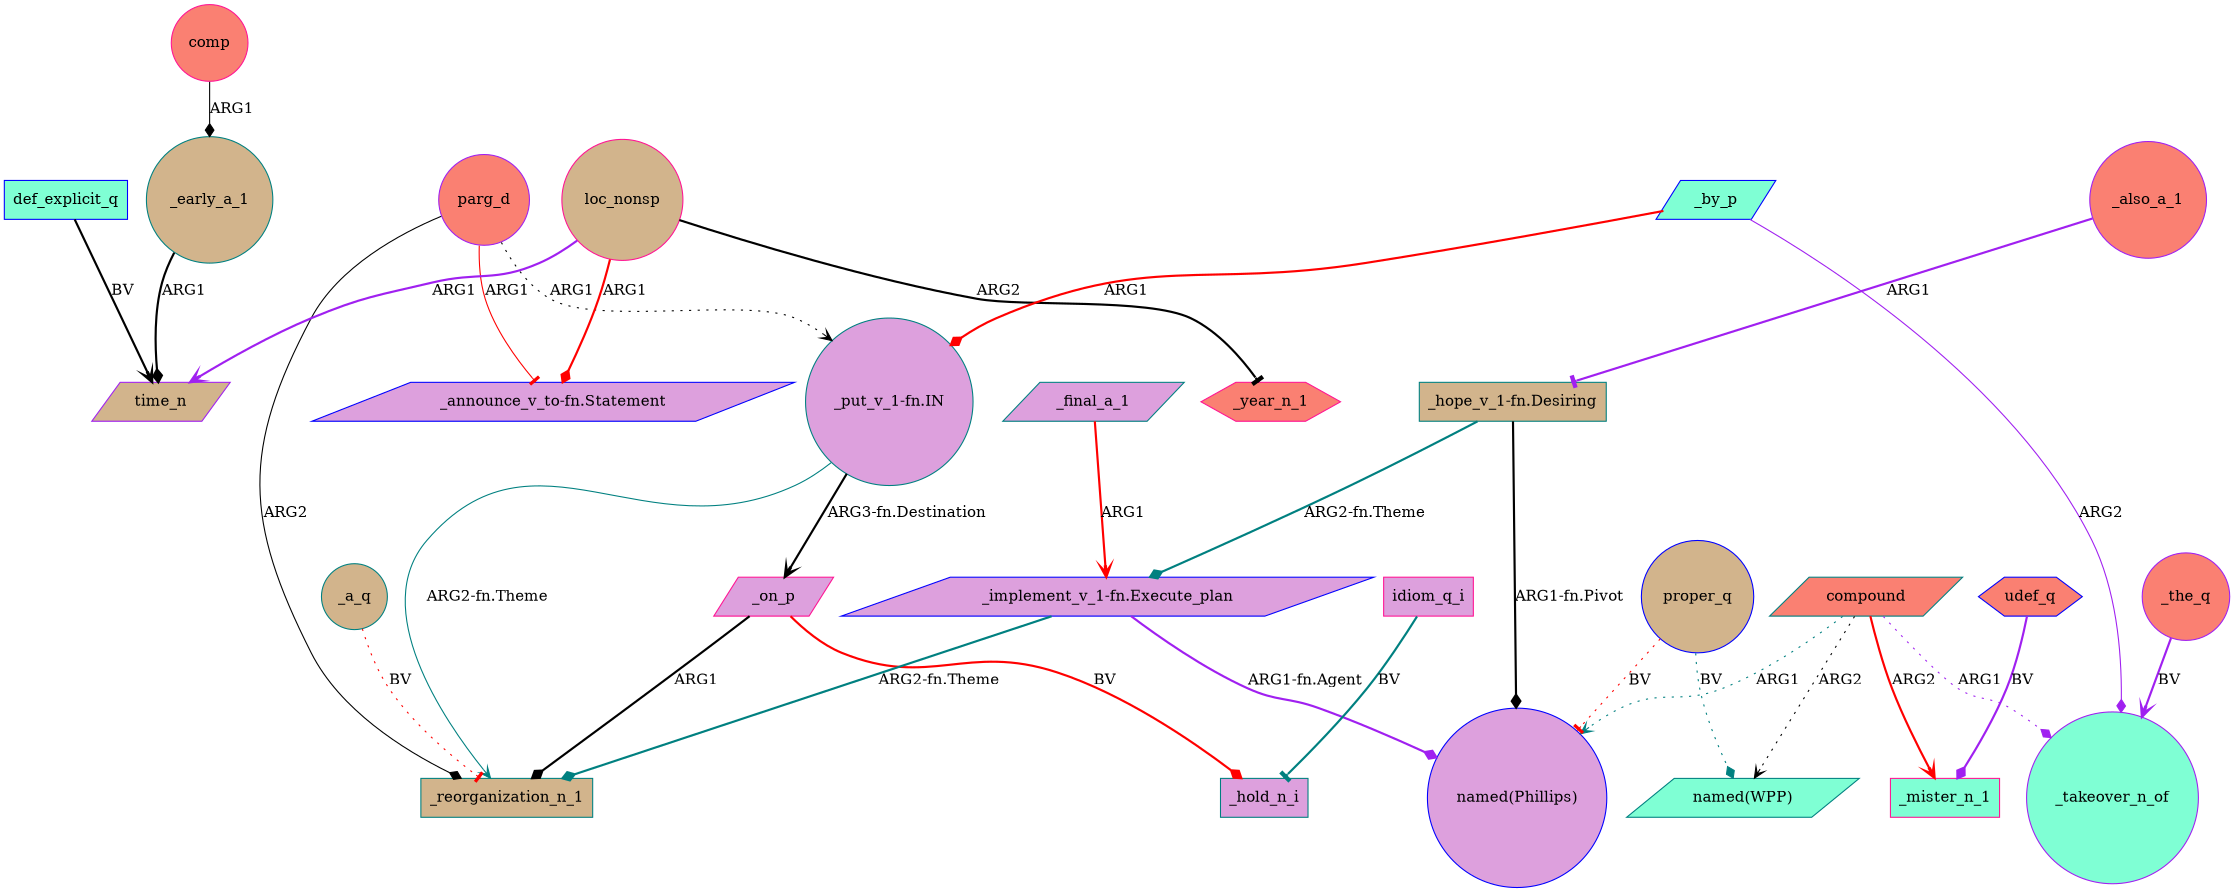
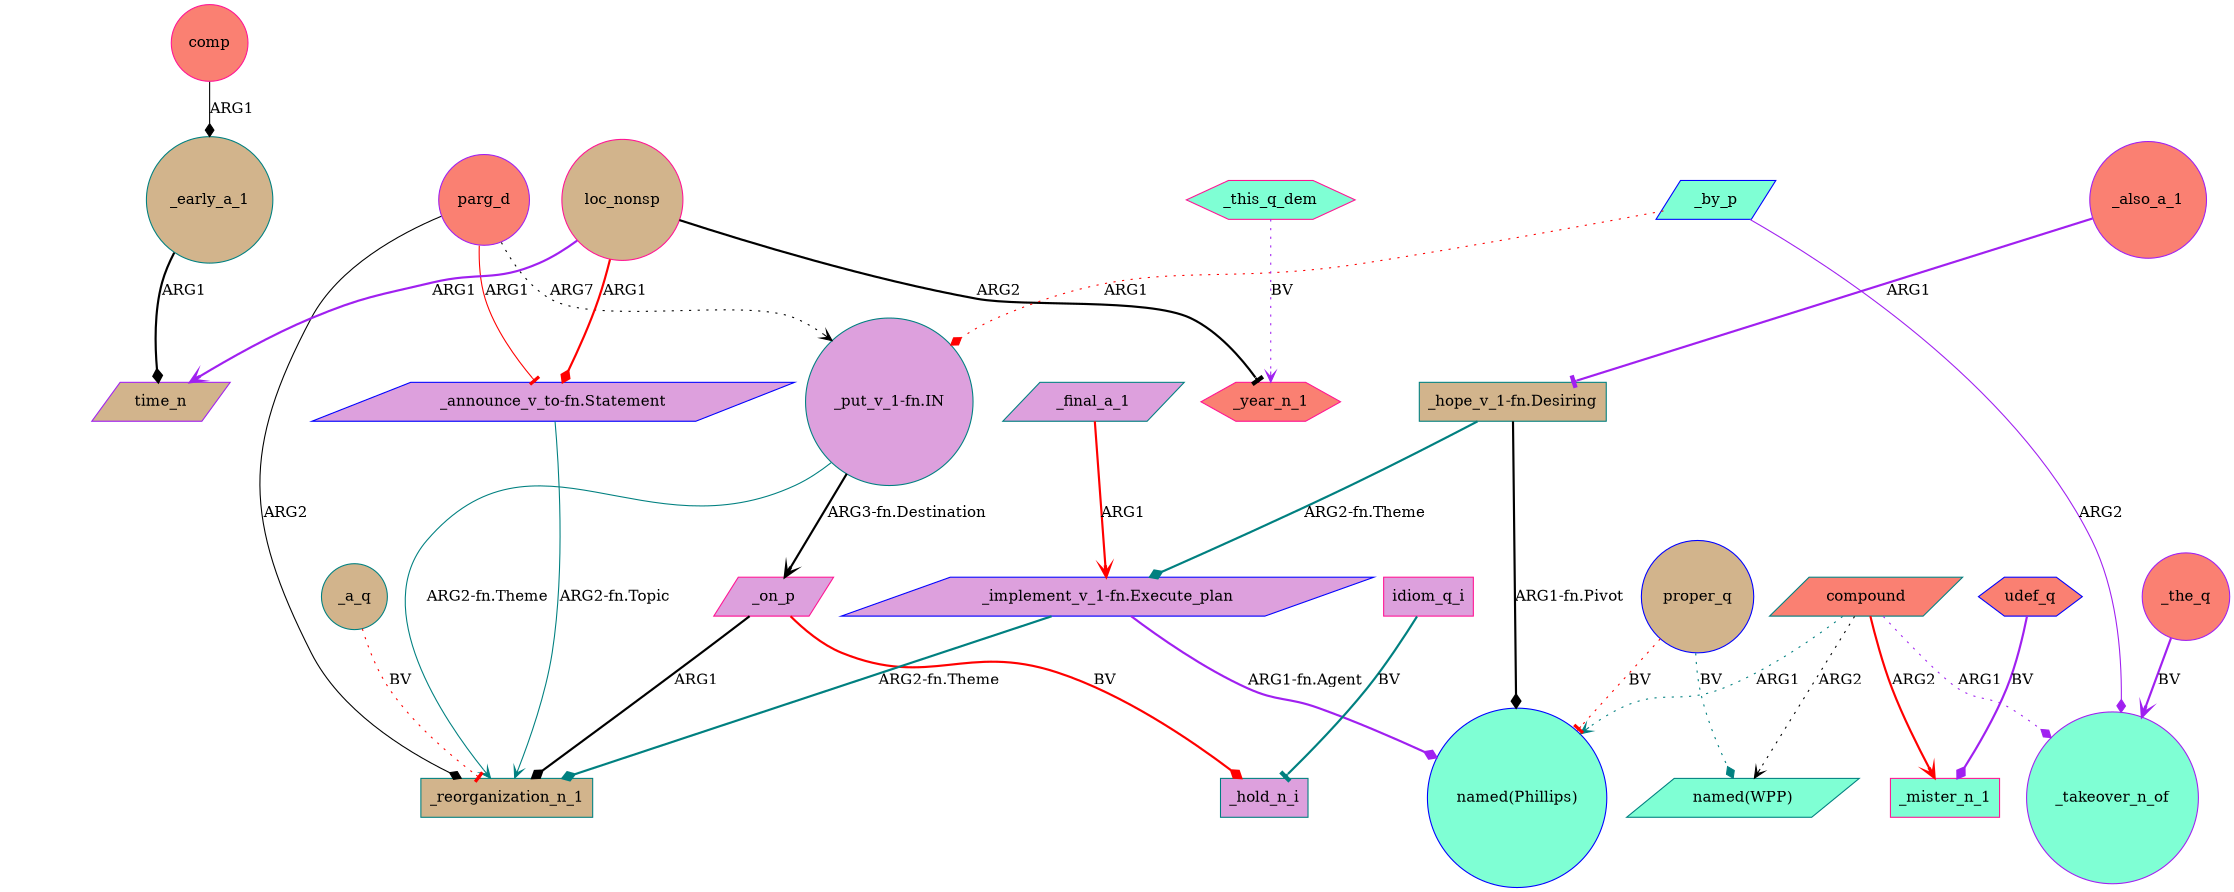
node "def_explicit_q": removed
node "_this_q_dem": added
edge "_by_p" -> "_put_v_1-fn.IN": style bold -> dotted
edge "parg_d" -> "_put_v_1-fn.IN": label "ARG1" -> "ARG7"
edge "_announce_v_to-fn.Statement" -> "_reorganization_n_1": added, label "ARG2-fn.Topic"
node "named(Phillips)": fillcolor plum -> aquamarine
